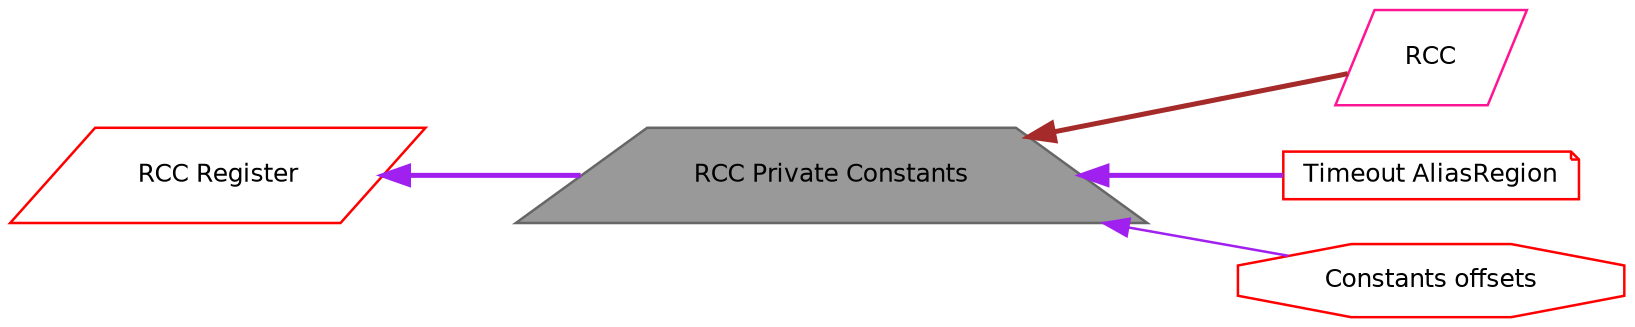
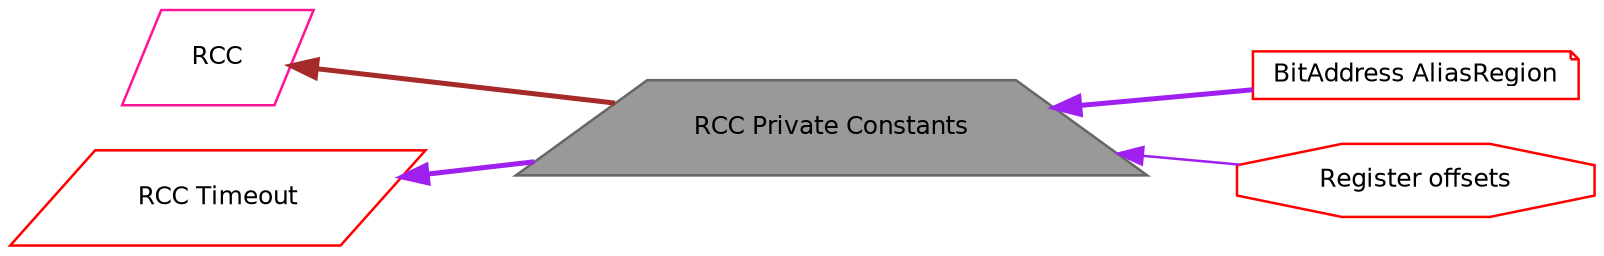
edge "RCC" -> "RCC Private Constants": reversed
node "RCC Register": label "RCC Register" -> "RCC Timeout"
node "Timeout AliasRegion": label "Timeout AliasRegion" -> "BitAddress AliasRegion"
node "Constants offsets": label "Constants offsets" -> "Register offsets"
